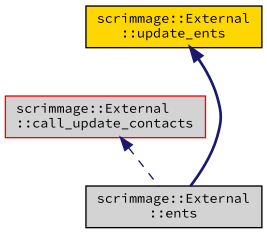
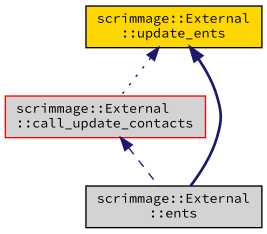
edge "scrimmage::External ::call_update_contacts" -> "scrimmage::External ::update_ents": added
